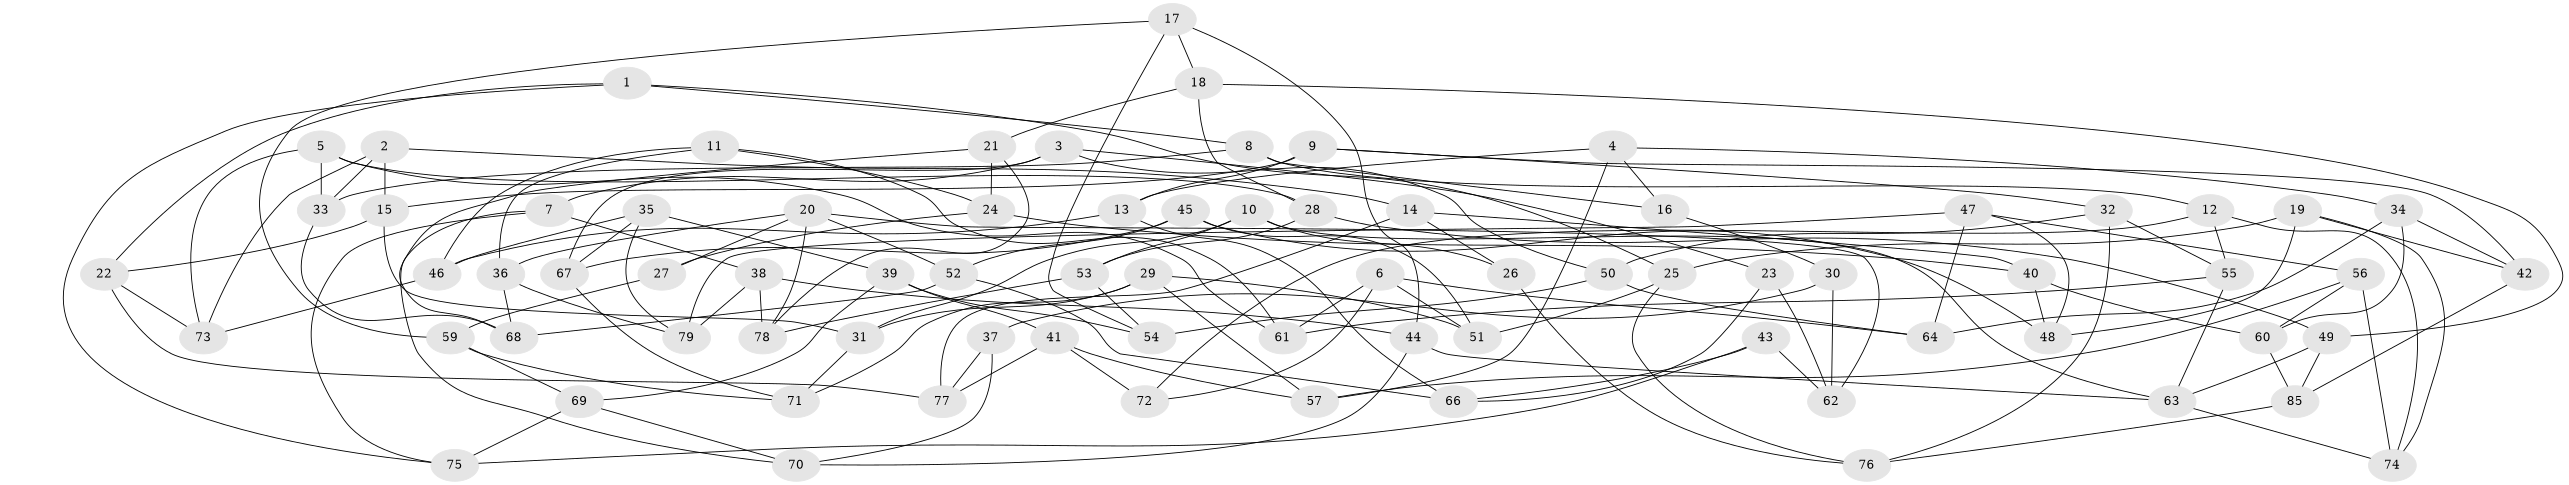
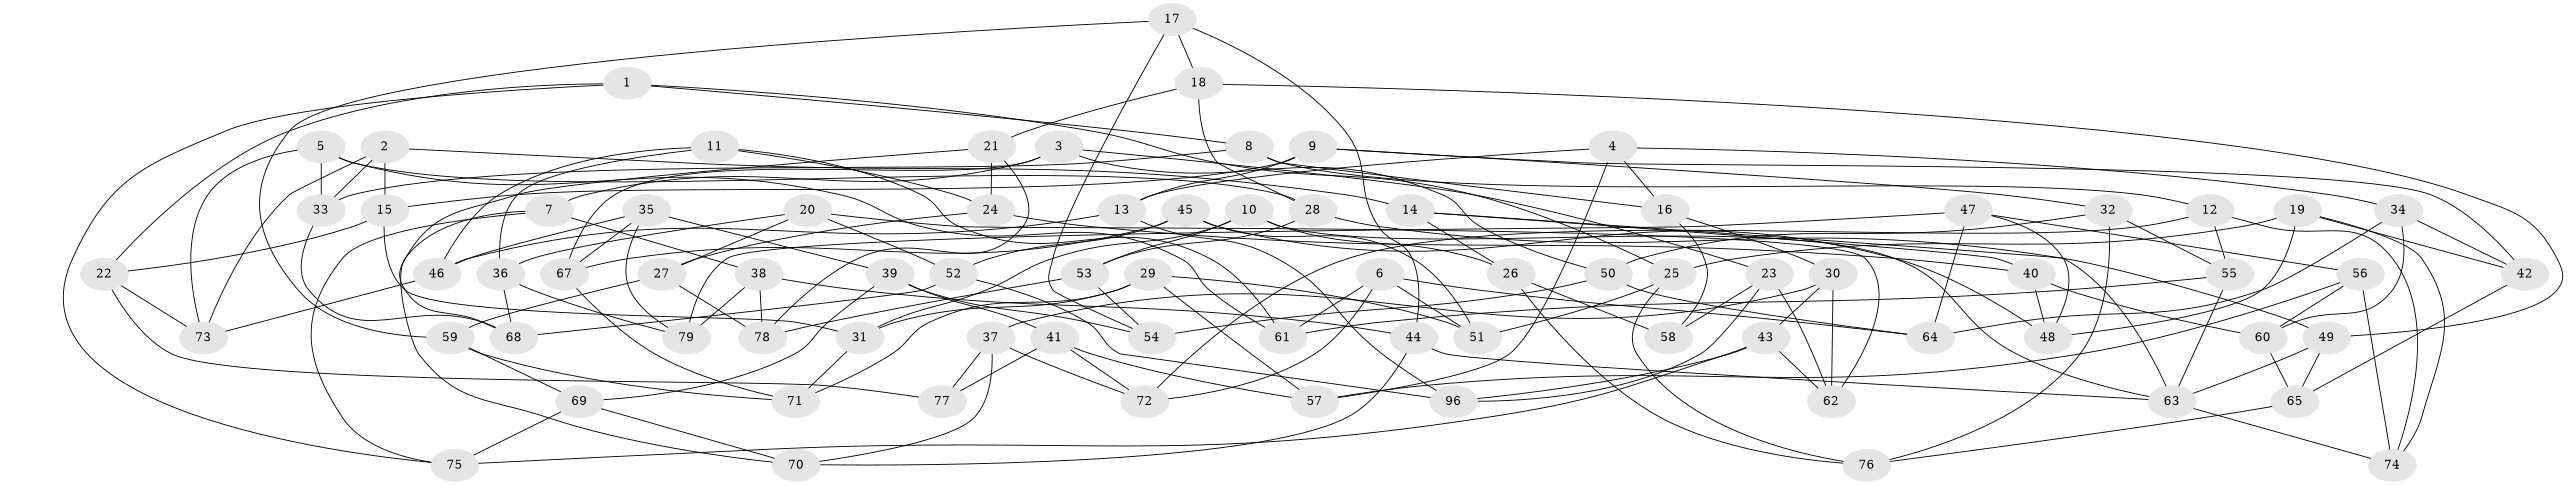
edge "20" -- "78": now "27" -- "78"
edge "14" -- "77": now "14" -- "63"
edge "30" -- "43": added
node "58": added
edge "37" -- "72": added
node "66": label "66" -> "96"
node "85": label "85" -> "65"
